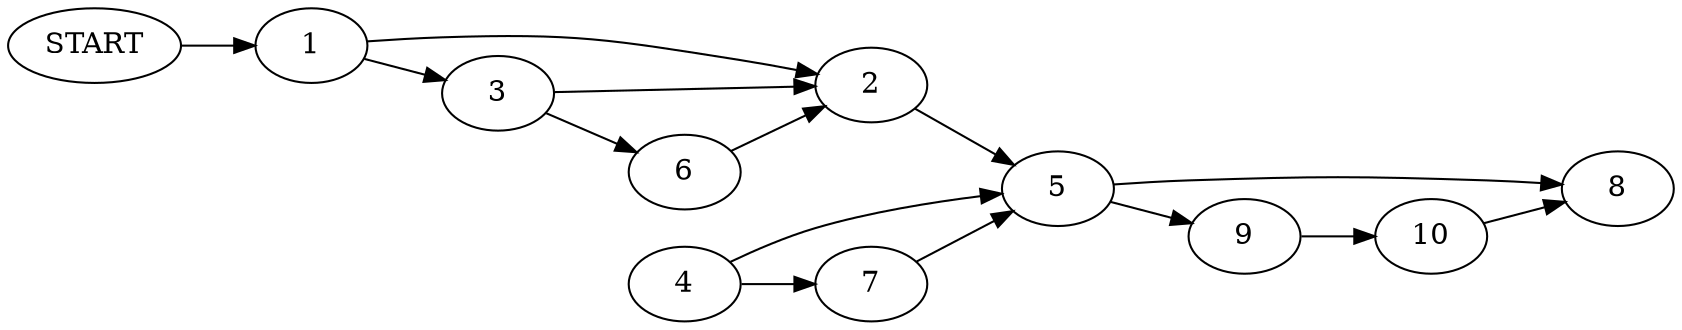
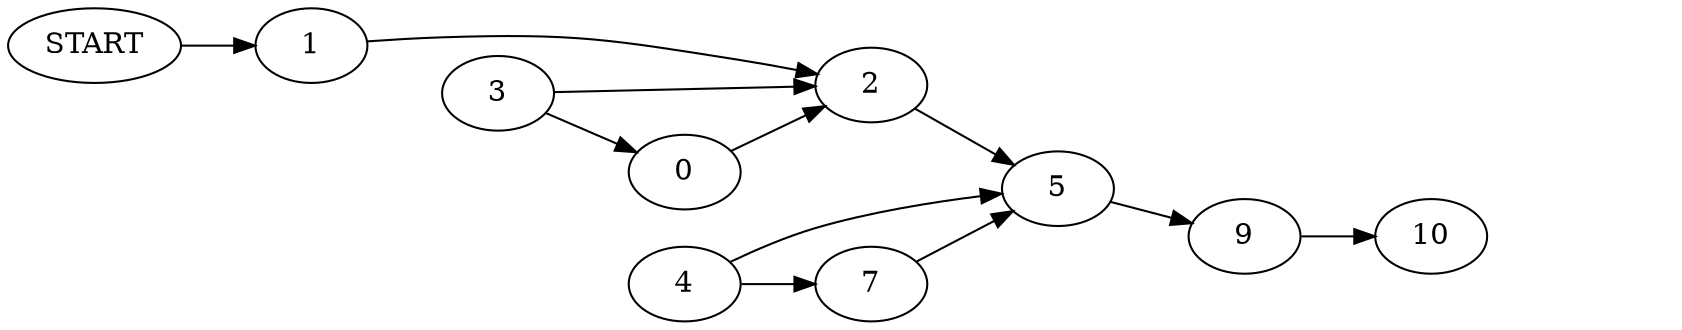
edge "1" -> "3": removed
node "6": label "6" -> "0"
node "8": removed
